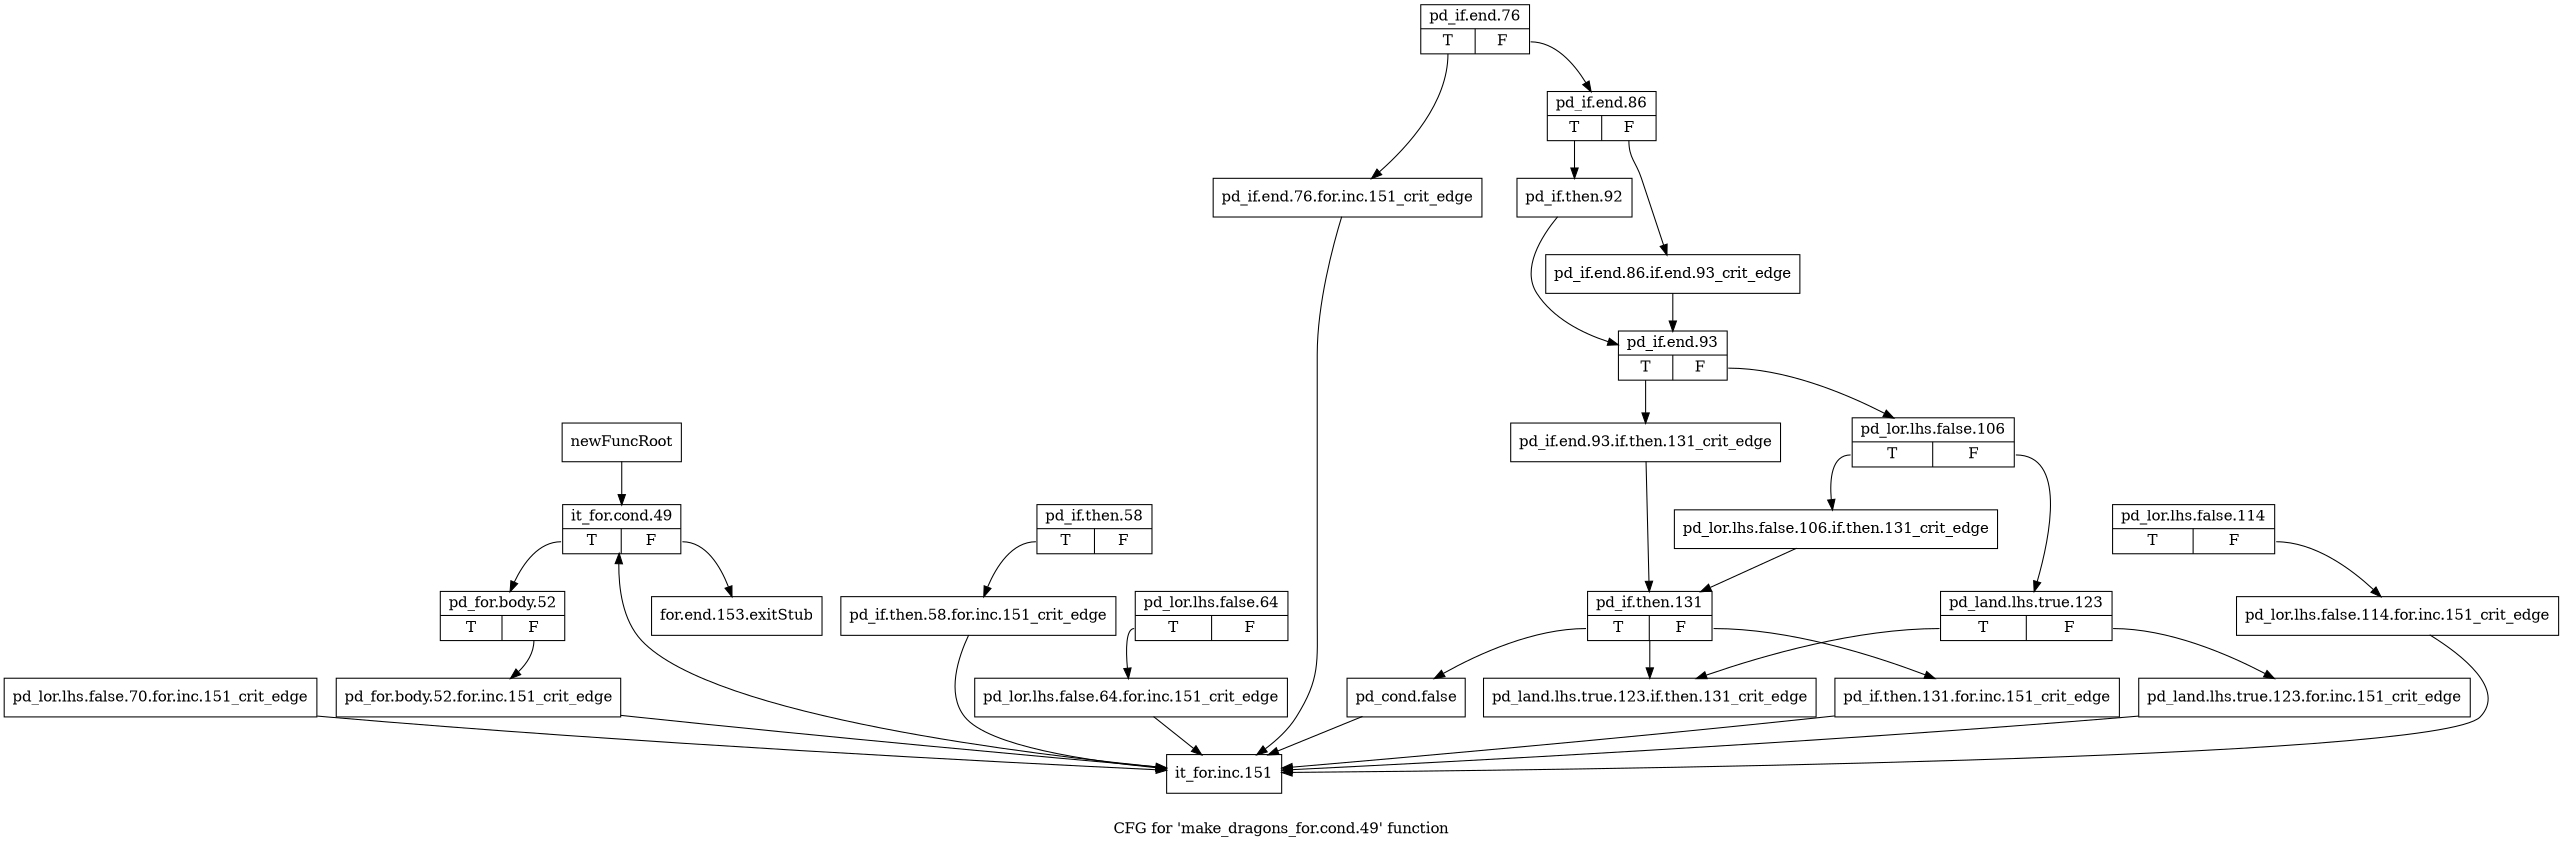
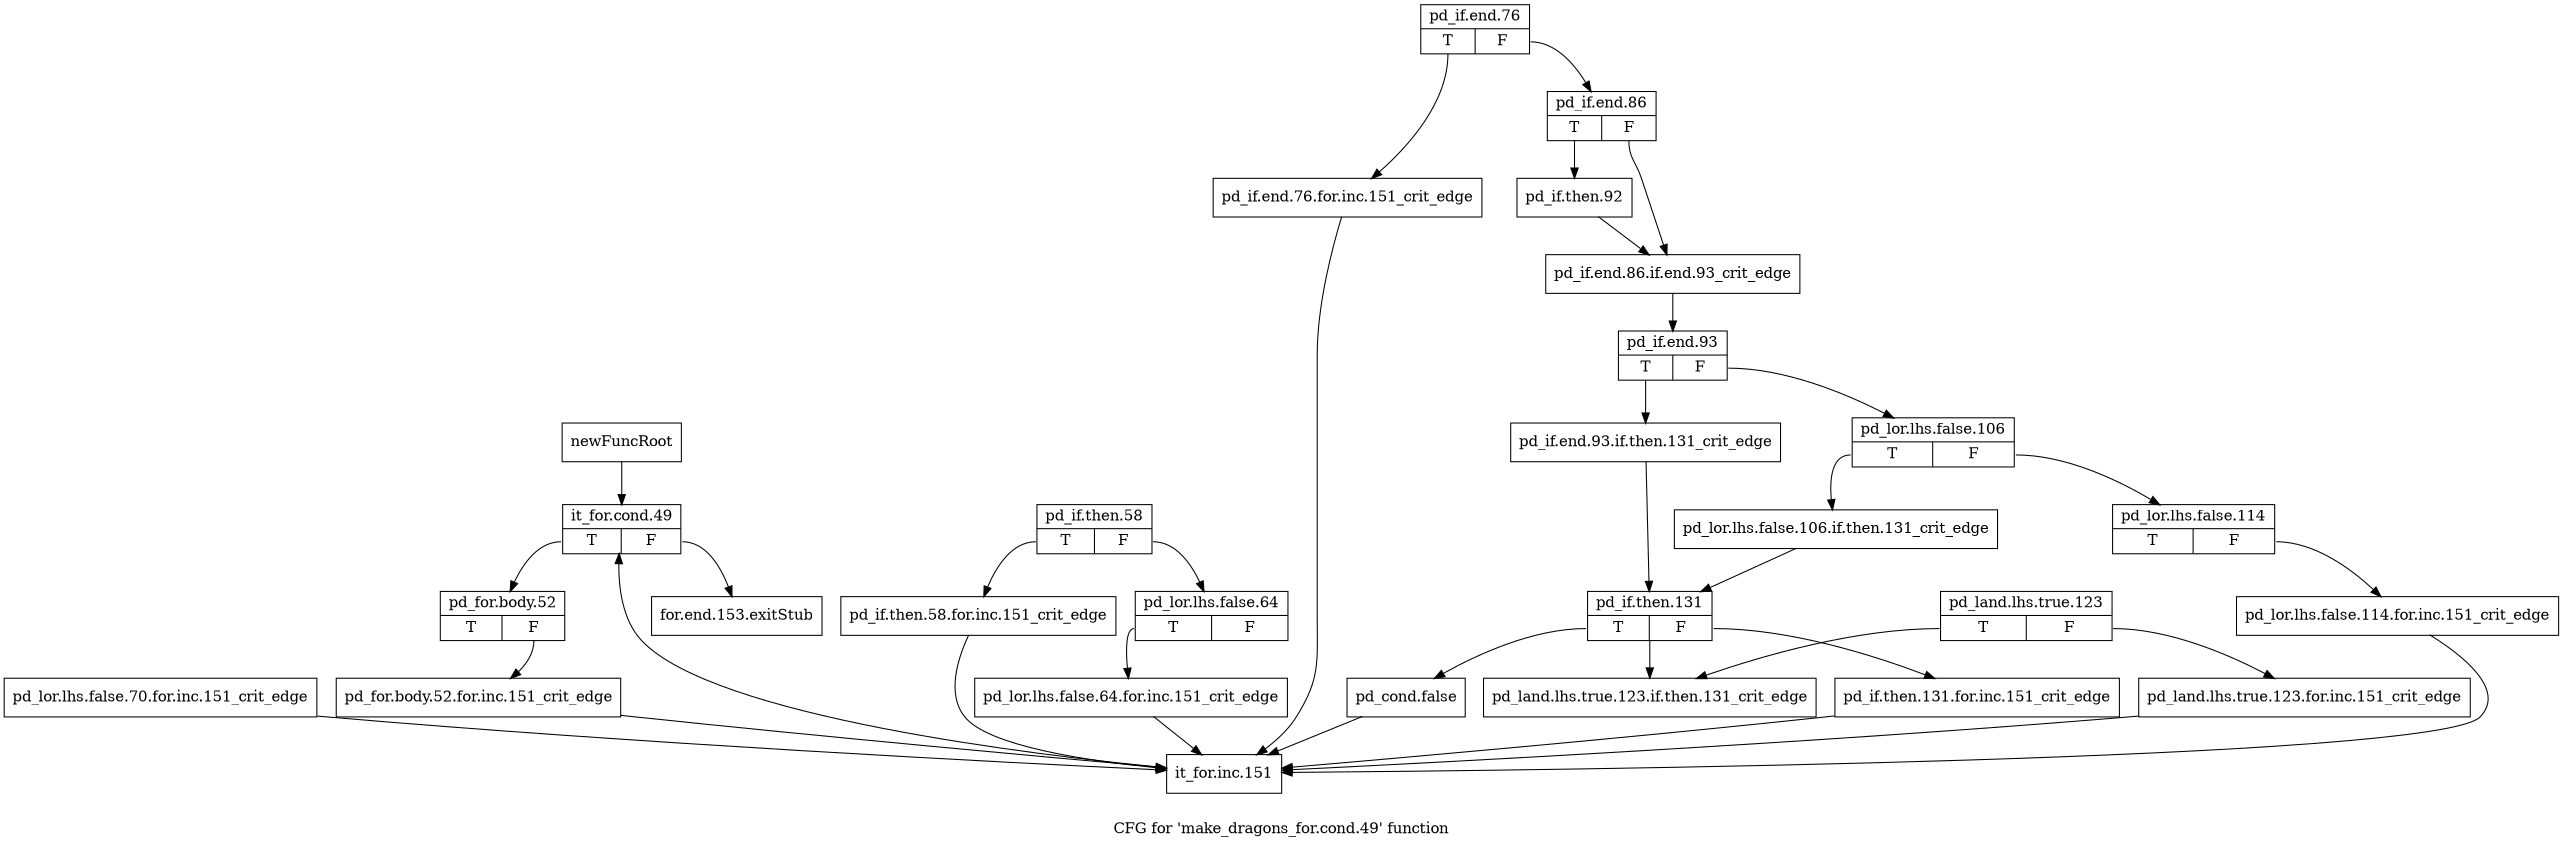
edge "pd_if.then.92" -> "pd_if.end.93": now "pd_if.then.92" -> "pd_if.end.86.if.end.93_crit_edge"
edge "pd_lor.lhs.false.106" -> "pd_land.lhs.true.123": now "pd_lor.lhs.false.106" -> "pd_lor.lhs.false.114"
edge "pd_if.then.58" -> "pd_lor.lhs.false.64": added
